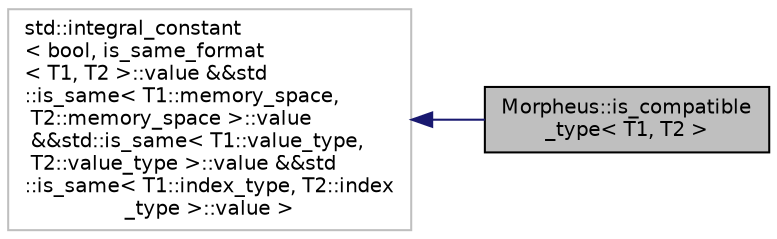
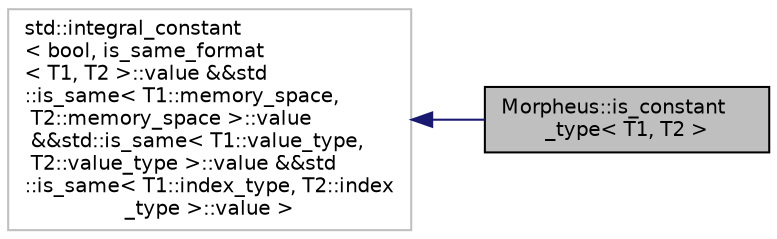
node "Morpheus::is_compatible _type< T1, T2 >": label "Morpheus::is_compatible _type< T1, T2 >" -> "Morpheus::is_constant _type< T1, T2 >"
